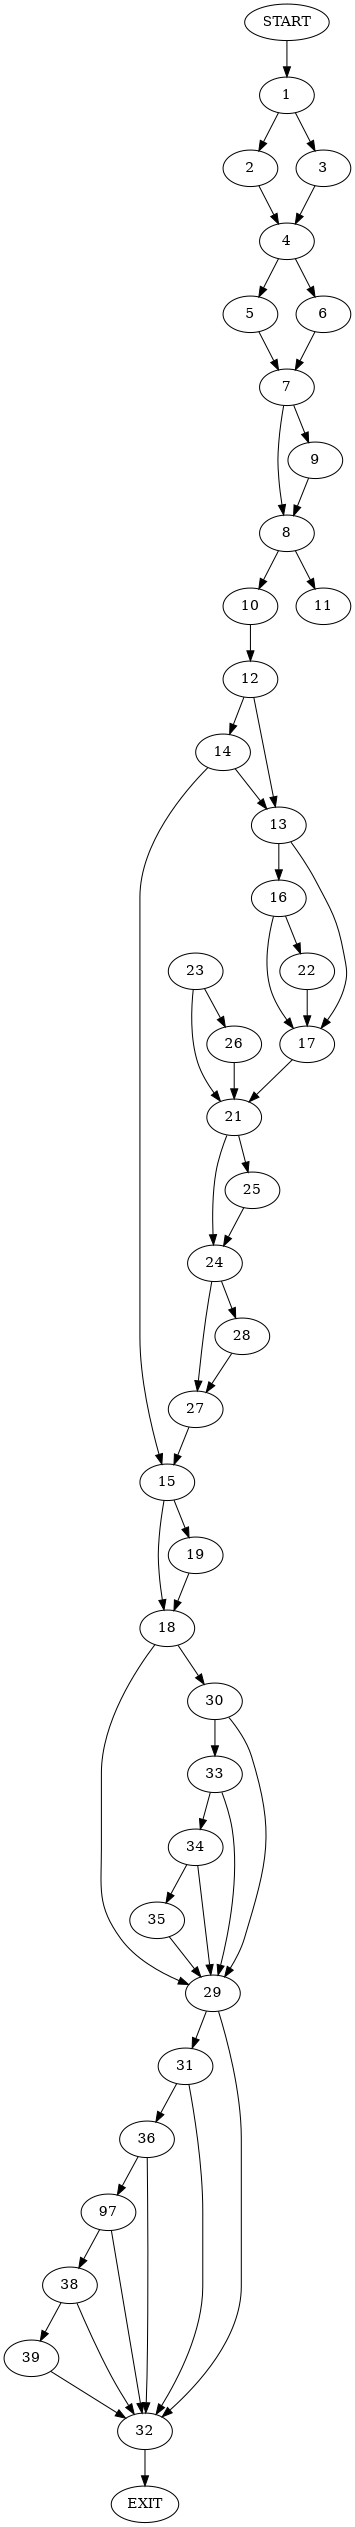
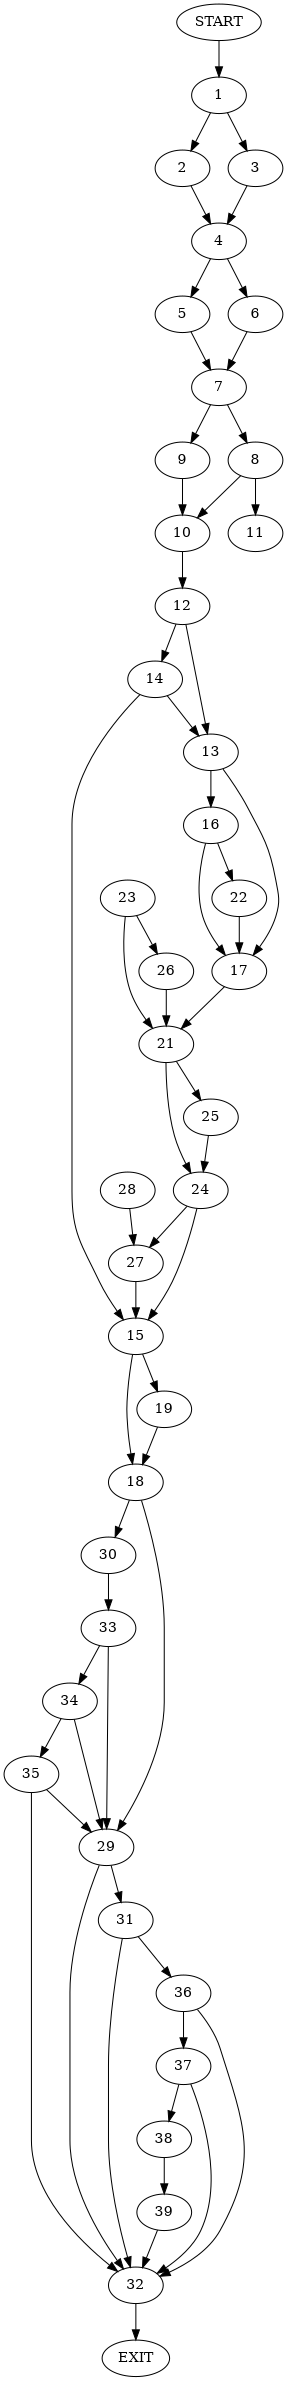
edge "9" -> "8": now "9" -> "10"
edge "24" -> "28": now "24" -> "15"
edge "30" -> "29": removed
node "97": label "97" -> "37"
edge "38" -> "32": now "35" -> "32"
